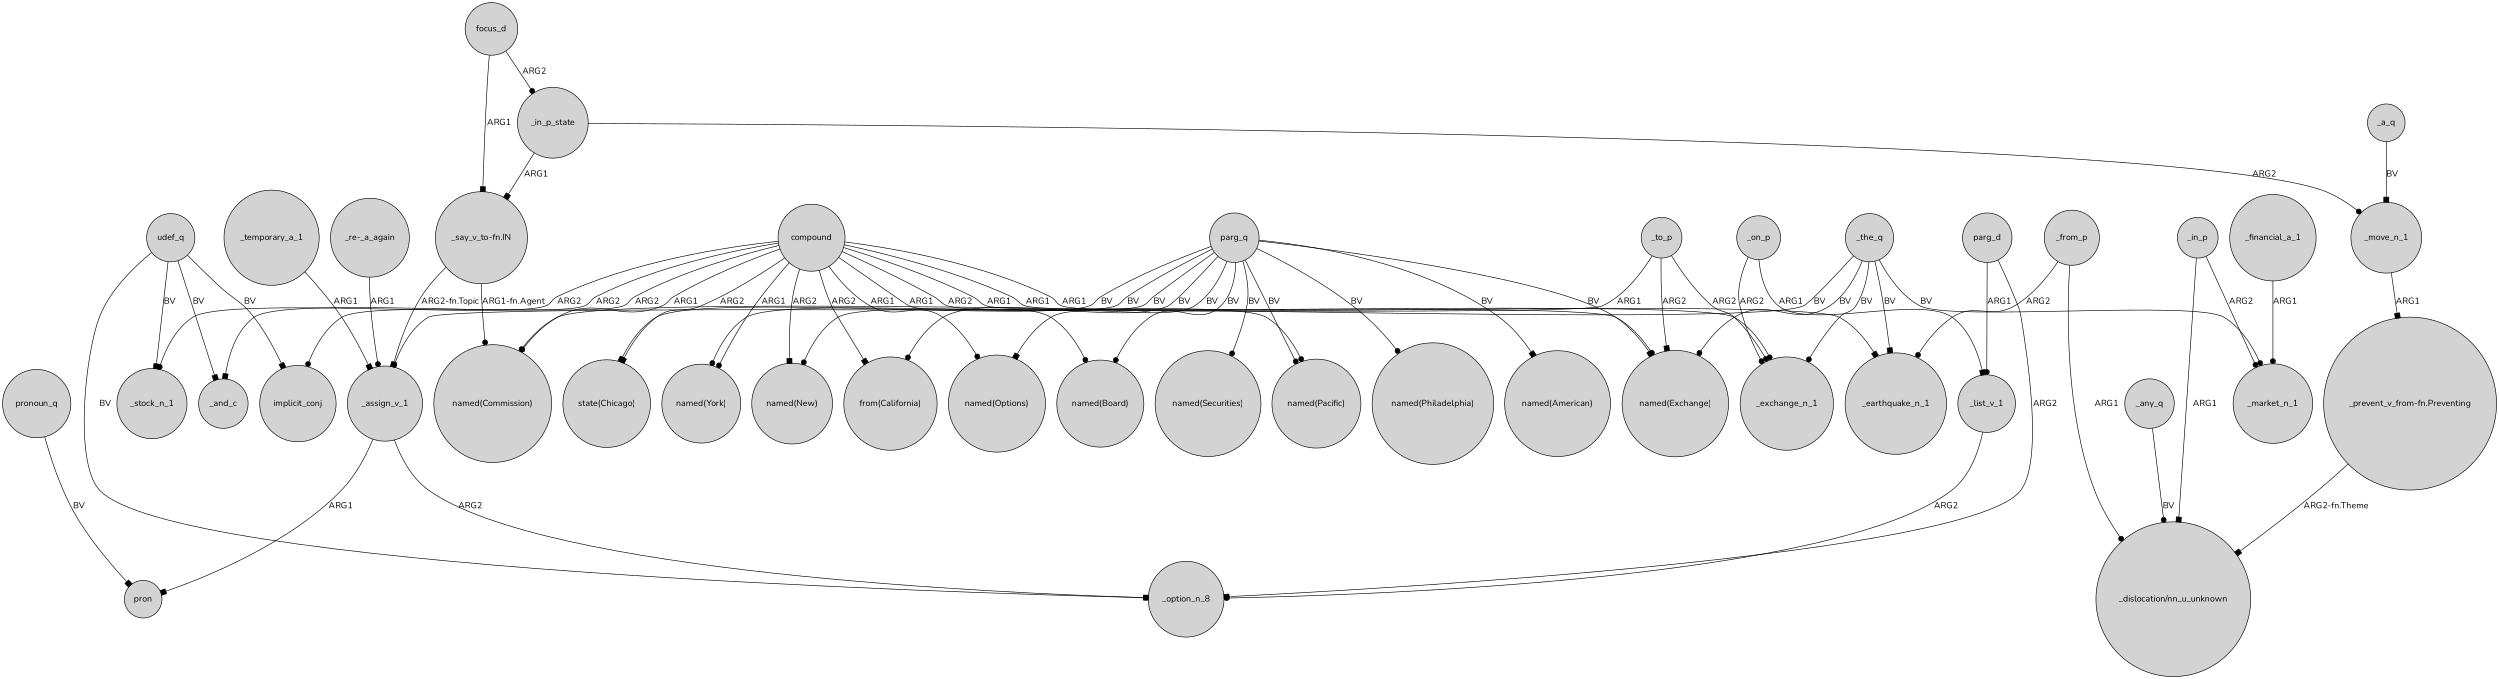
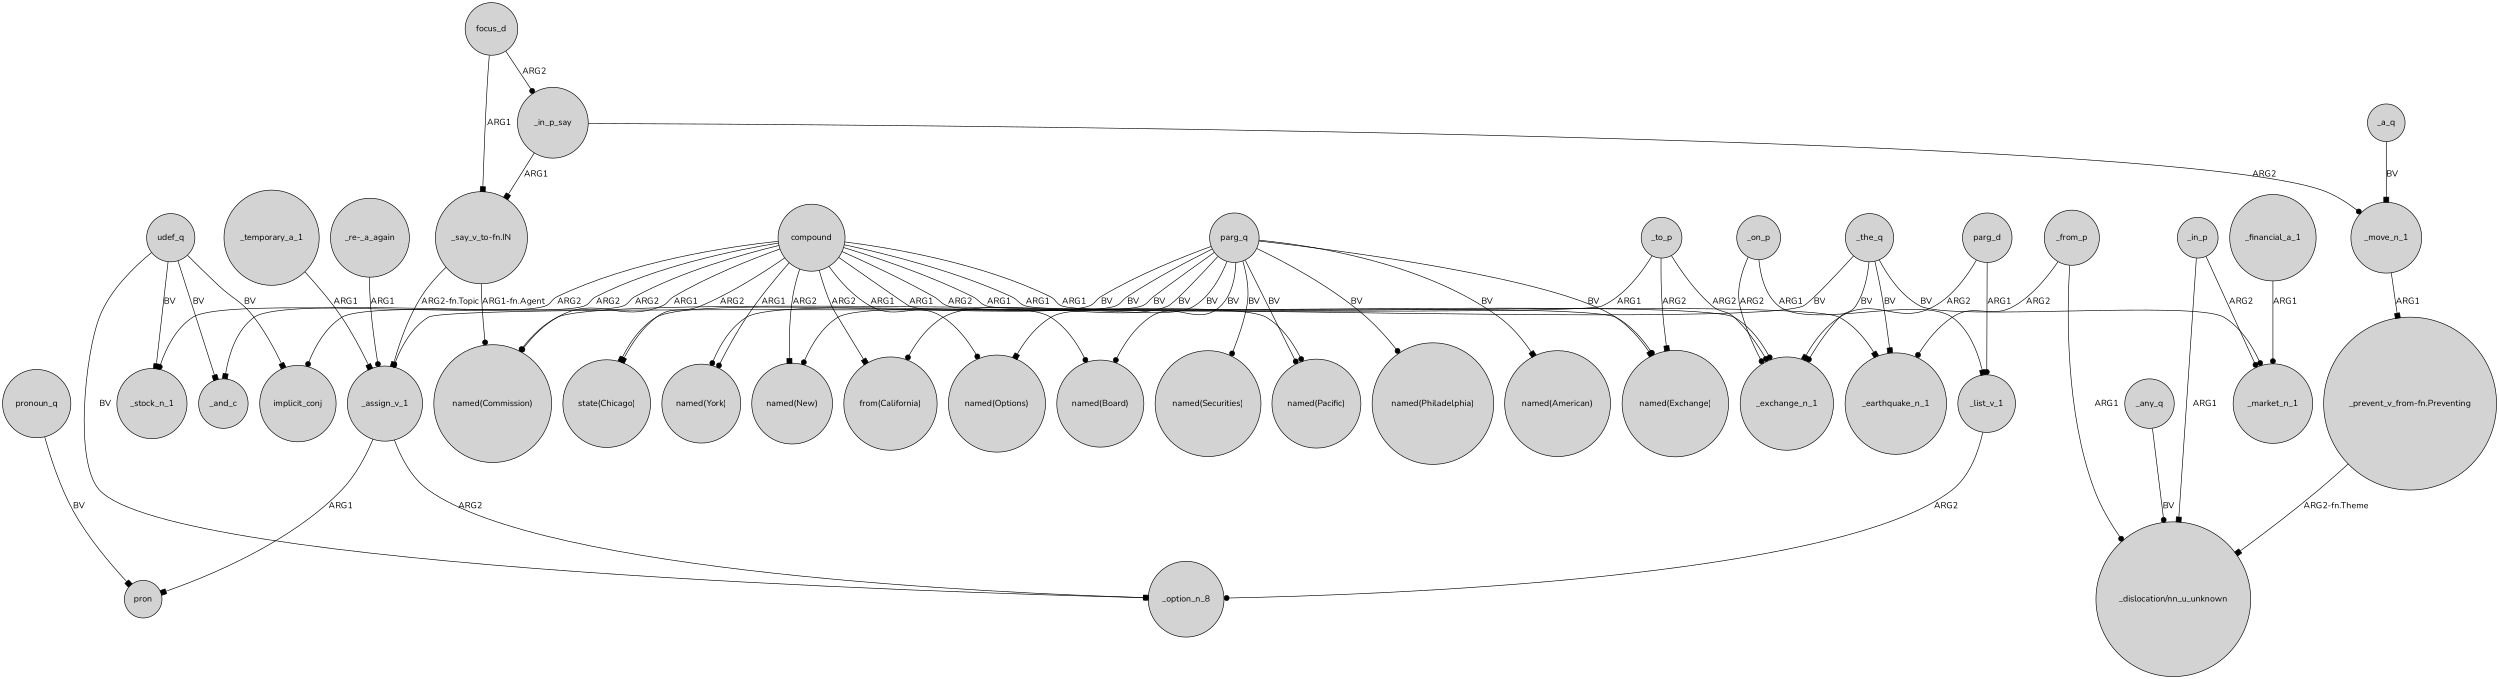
node "_in_p_state": label "_in_p_state" -> "_in_p_say"
edge "_the_q" -> "named(Exchange)": removed, label "BV"
edge "parg_d" -> "_option_n_8": now "parg_d" -> "_exchange_n_1"
